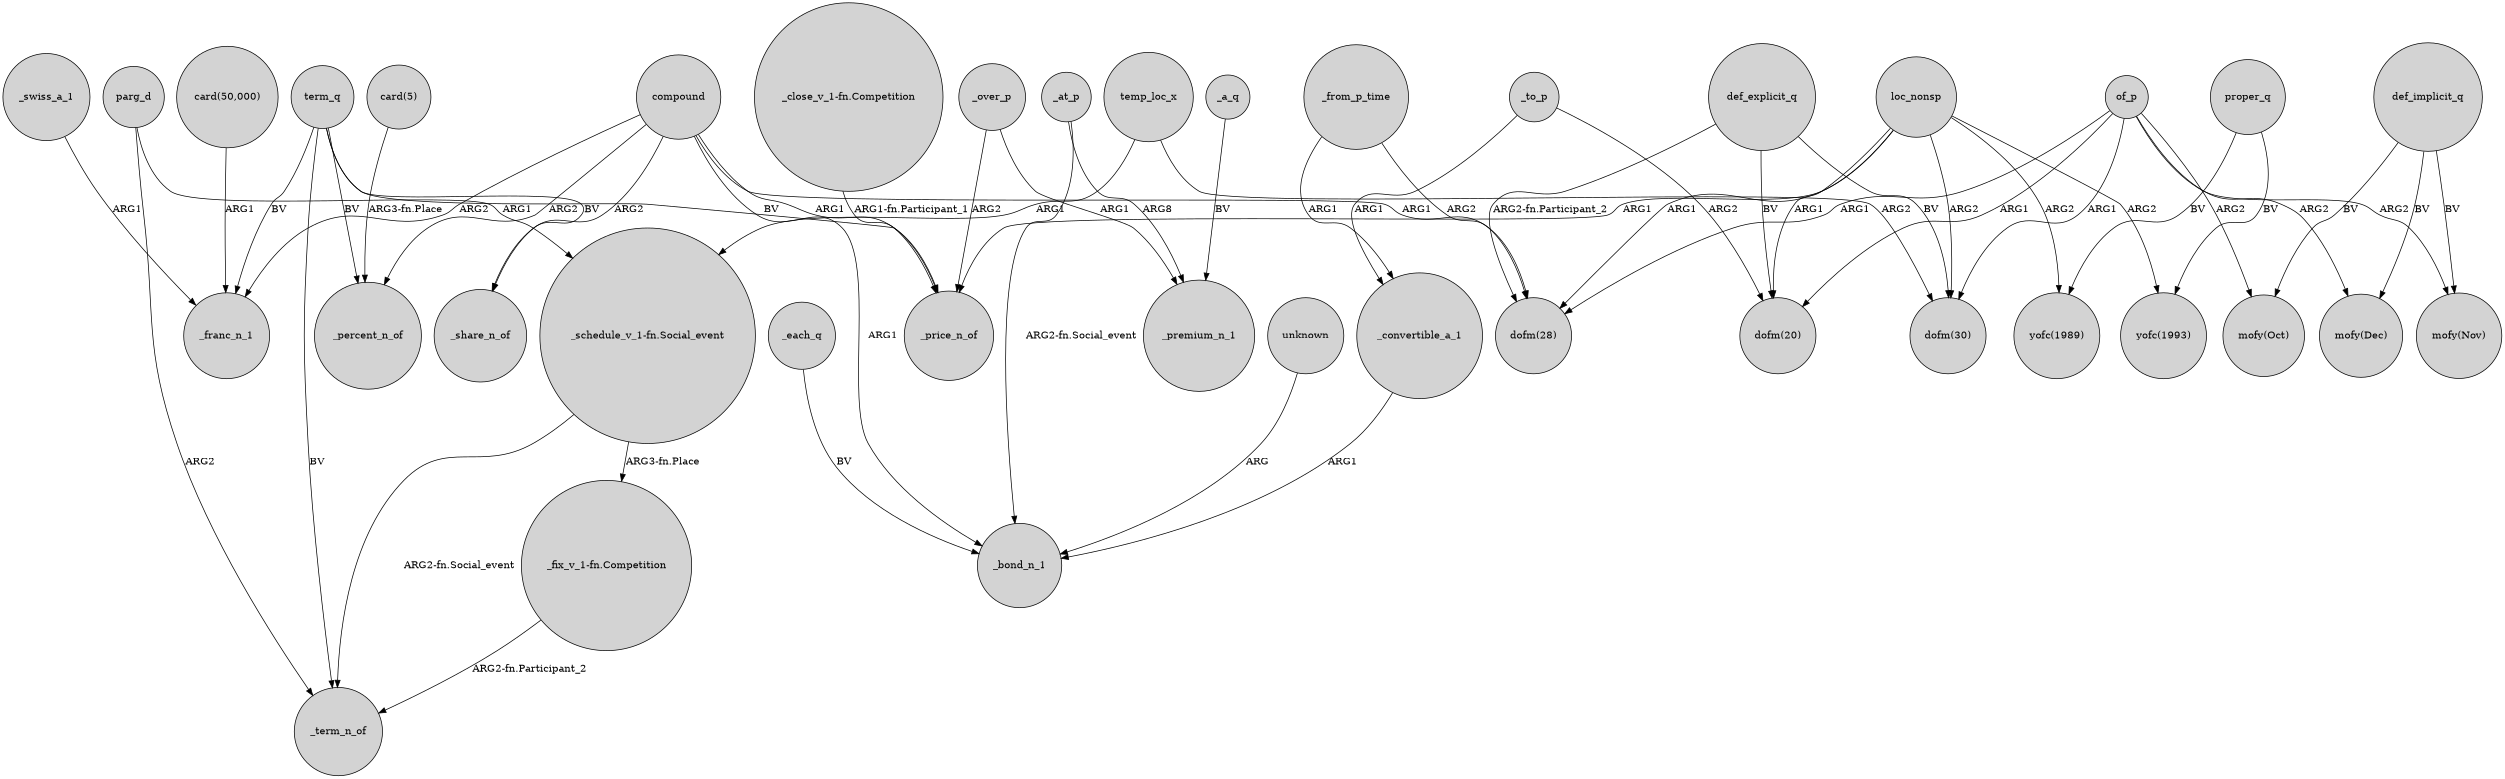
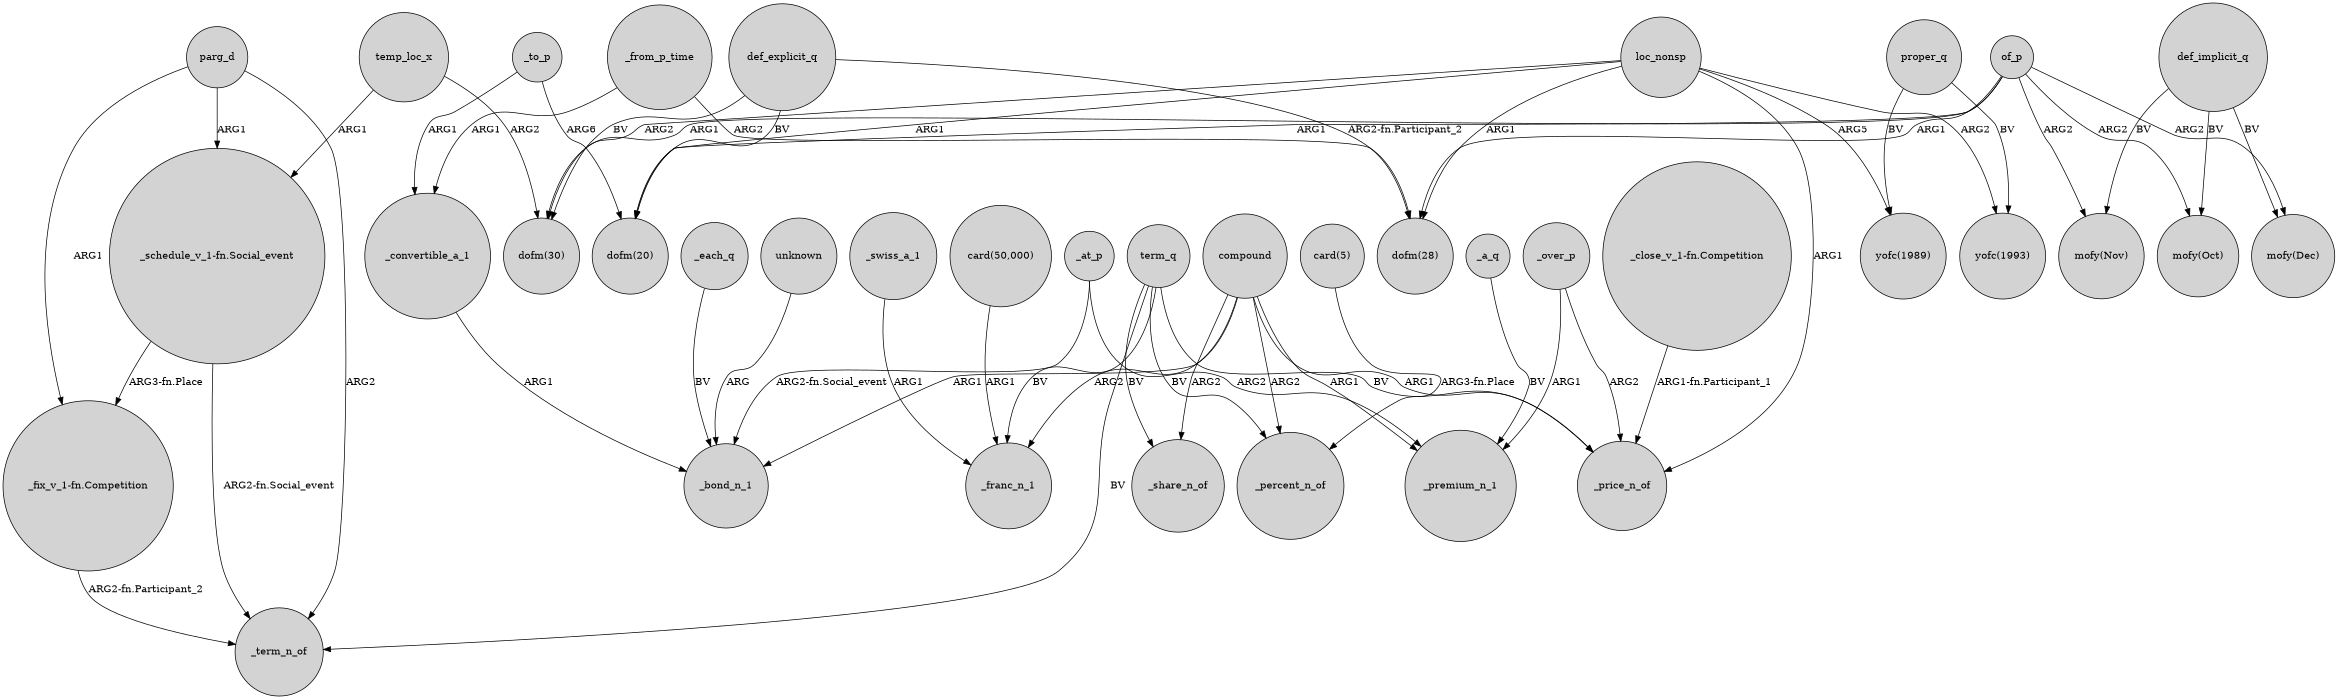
edge "parg_d" -> "_fix_v_1-fn.Competition": added, label "ARG1"
edge "compound" -> "dofm(28)": now "compound" -> "_premium_n_1"
edge "_at_p" -> "_premium_n_1": label "ARG8" -> "ARG2"
edge "_to_p" -> "dofm(20)": label "ARG2" -> "ARG6"
edge "loc_nonsp" -> "yofc(1989)": label "ARG2" -> "ARG5"
